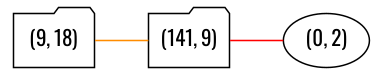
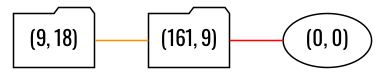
node "(141, 9)": label "(141, 9)" -> "(161, 9)"
node "(0, 2)": label "(0, 2)" -> "(0, 0)"
